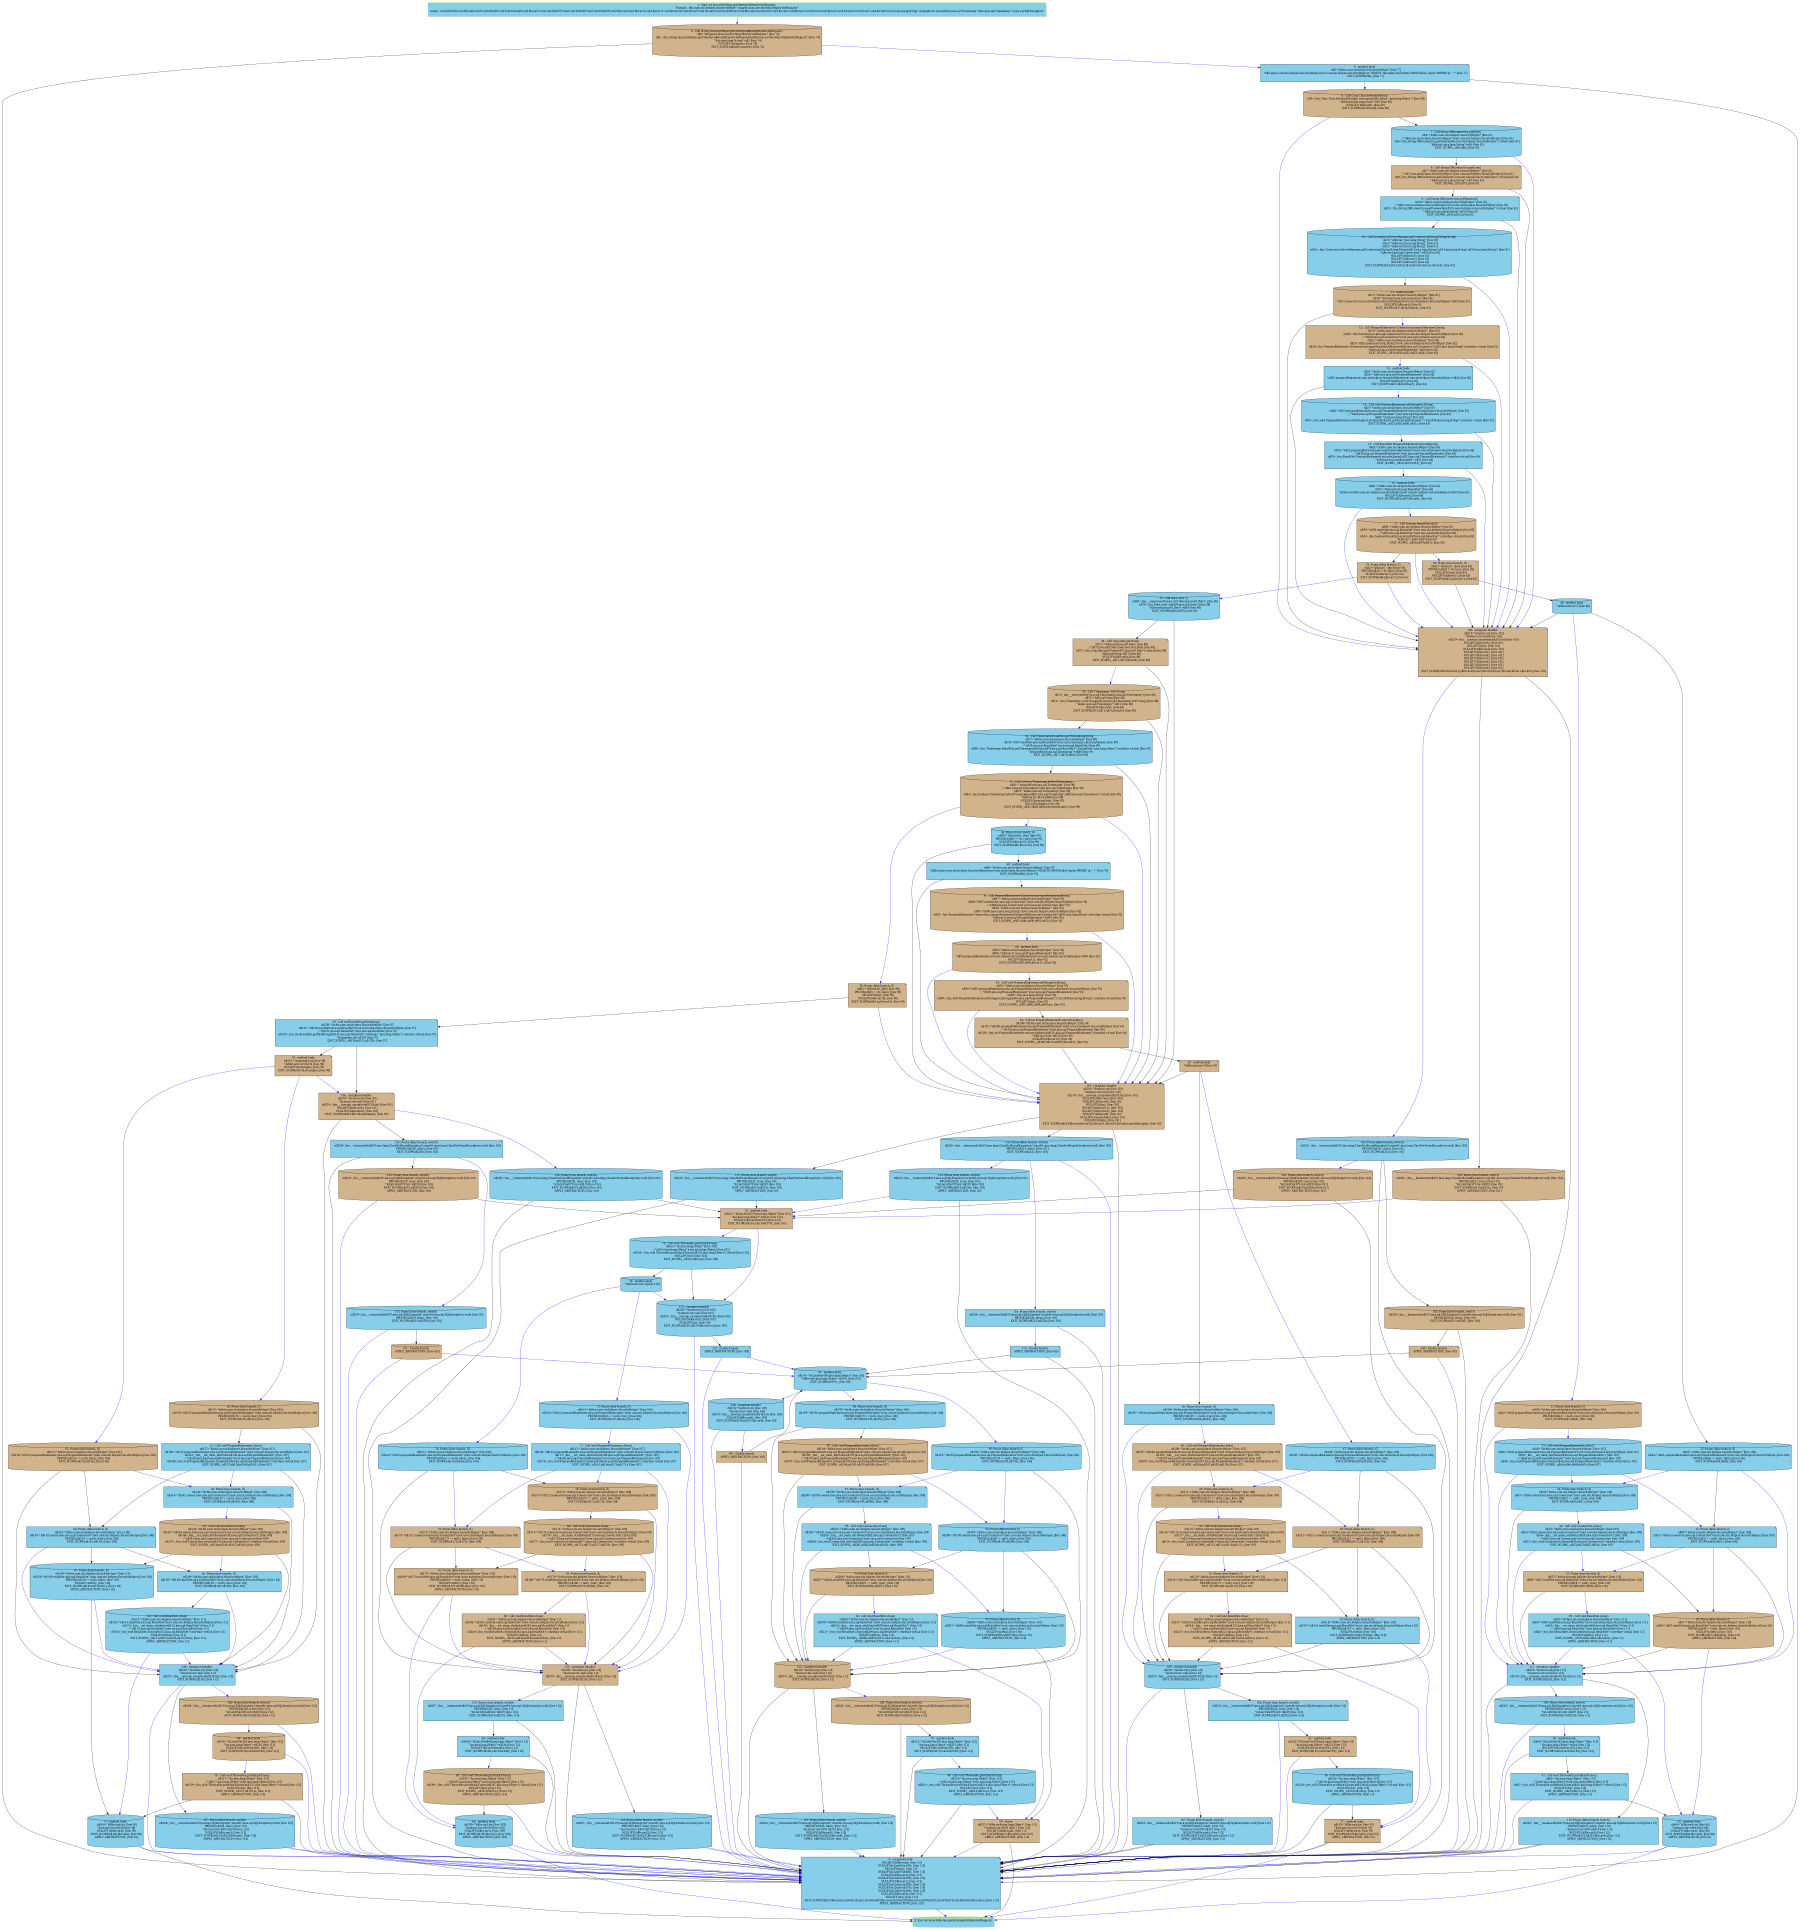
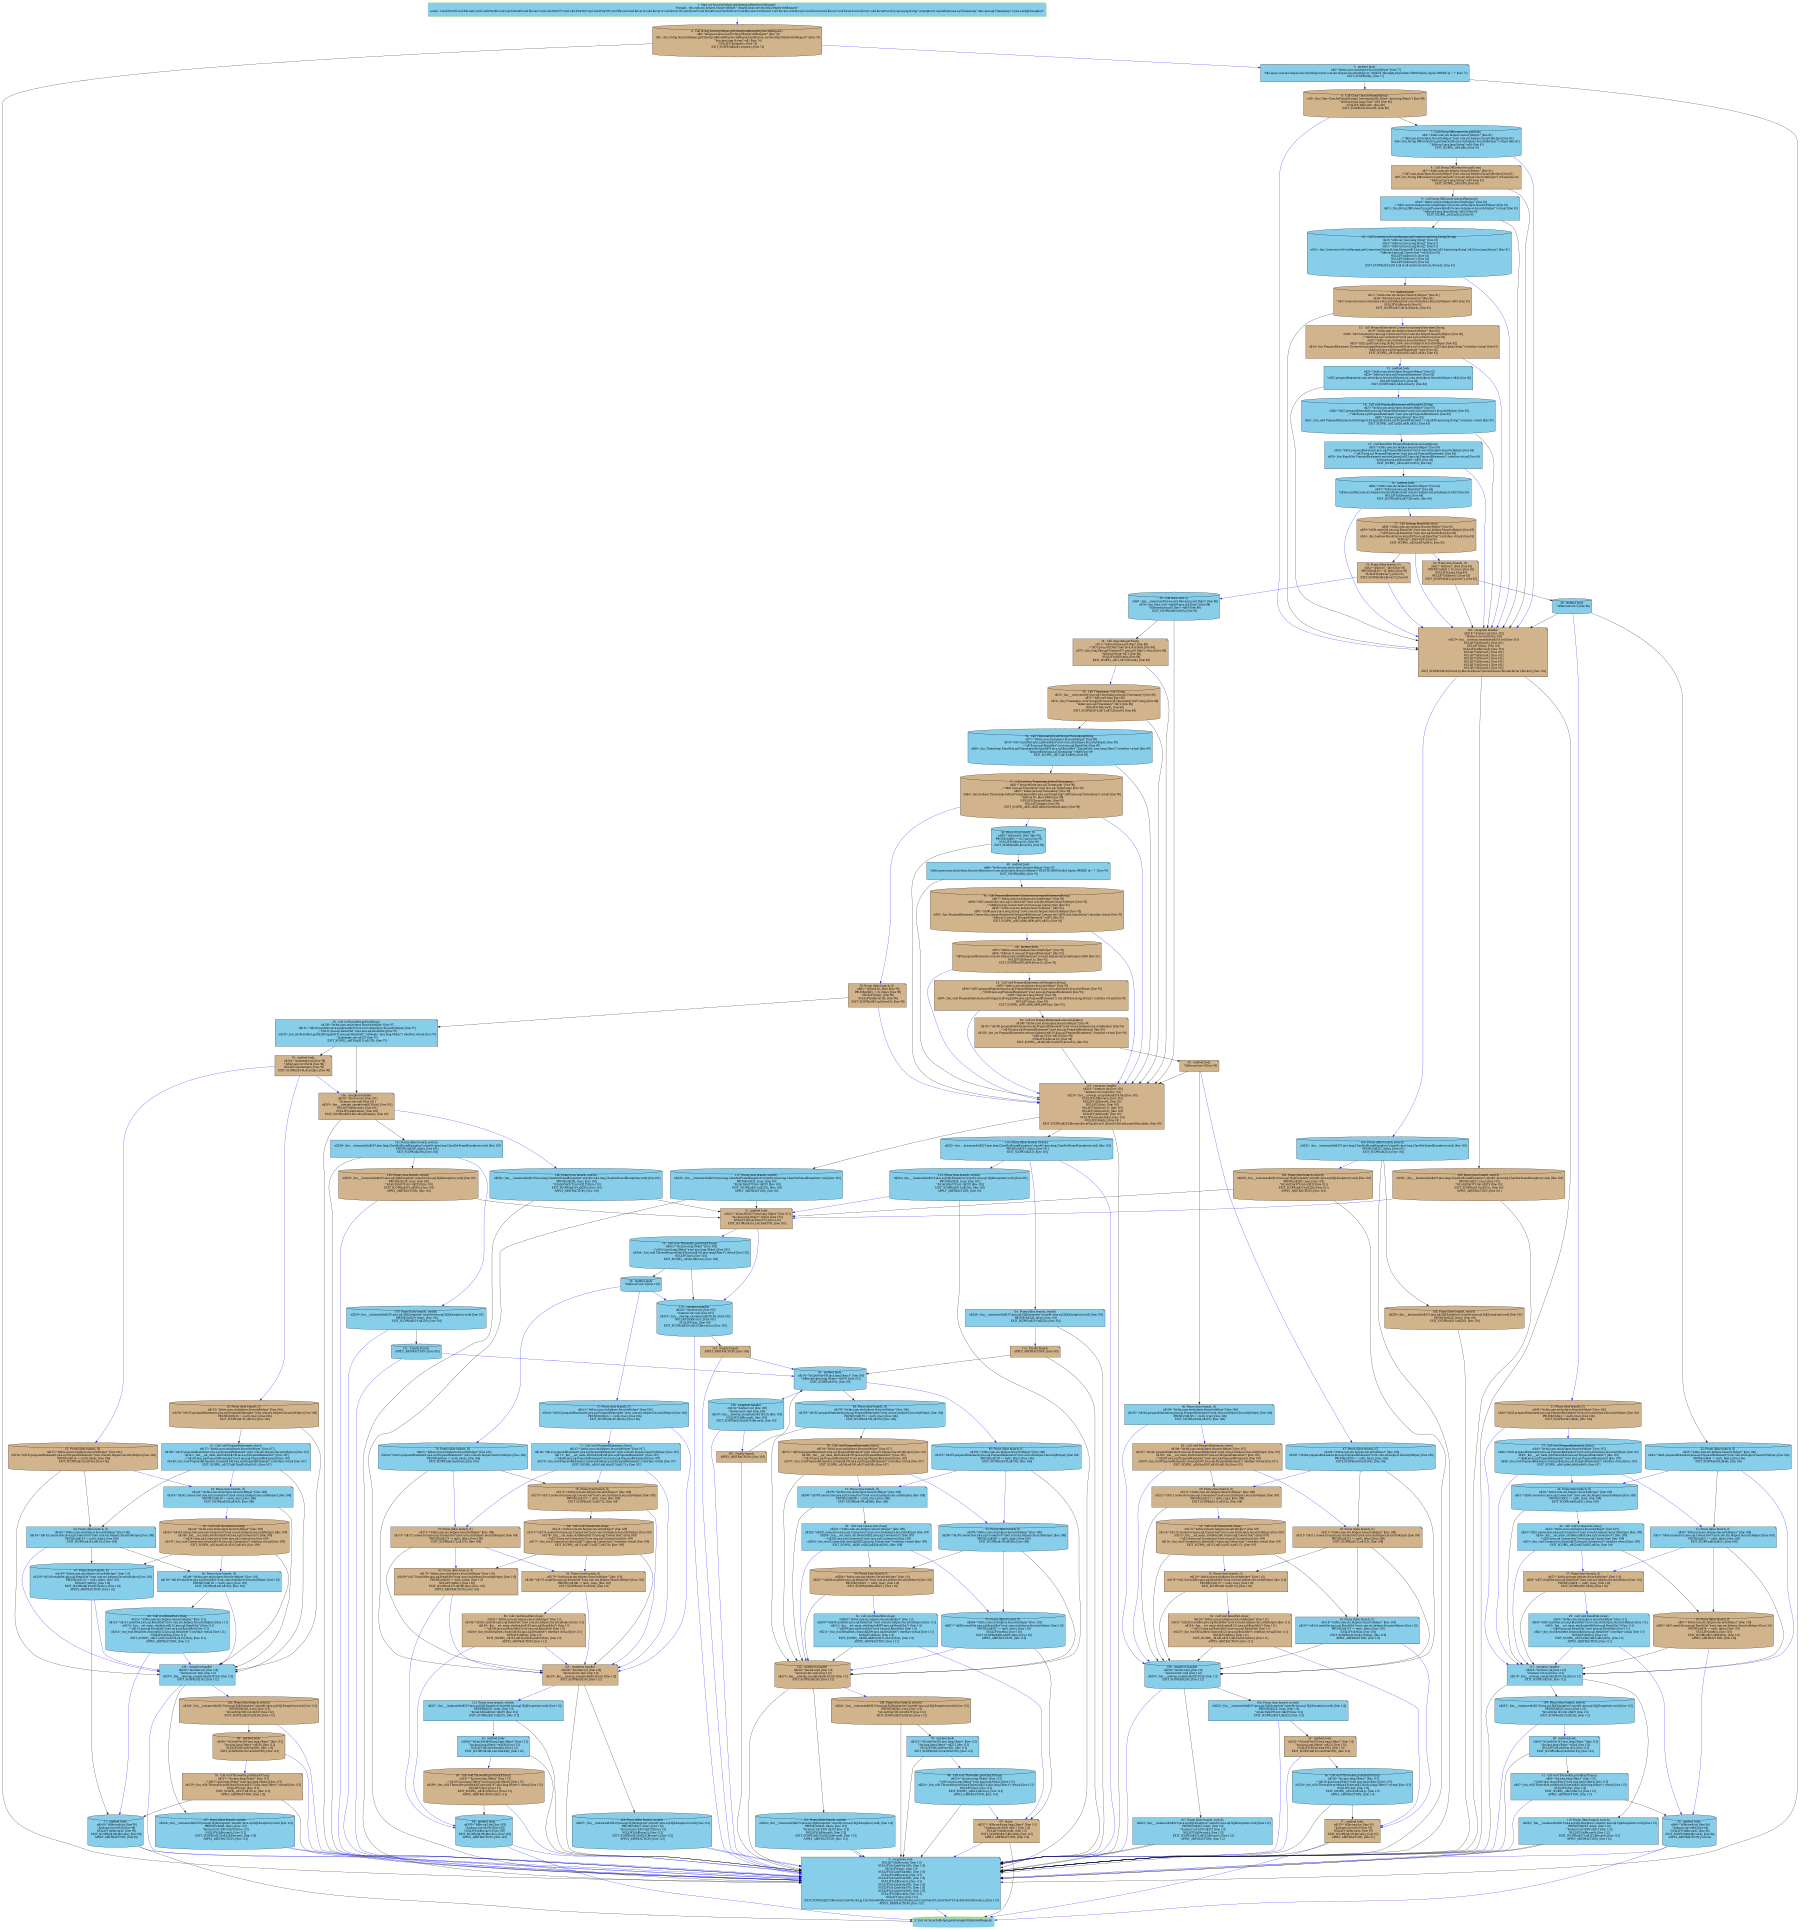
node "131:  Finally branch APPLY_ABSTRACTION; [line 105]": fillcolor tan -> skyblue
node "112:  Finally branch APPLY_ABSTRACTION; [line 105]": fillcolor skyblue -> tan
node "114:  Finally branch APPLY_ABSTRACTION; [line 105]": fillcolor skyblue -> tan
node "100:  Finally branch APPLY_ABSTRACTION; [line 105]": removed
